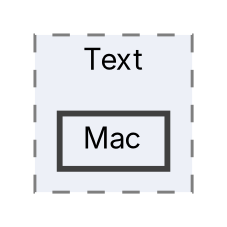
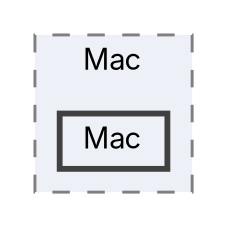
cluster "Text": label "Text" -> "Mac"
